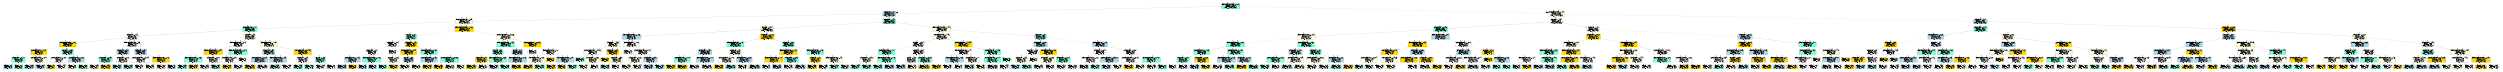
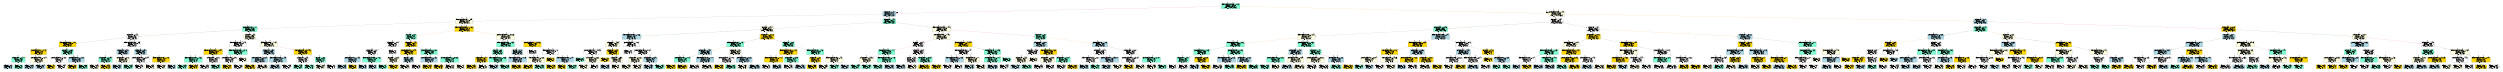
node "entropy = 0.0 samples = 89 value = [89, 0]": fillcolor lightyellow -> gold
node "entropy = 0.876 samples = 237 value = [70, 167]": fillcolor lightyellow -> gold
node "entropy = 0.0 samples = 25 value = [0, 25]": added
node "entropy = 0.873 samples = 843 value = [247, 596]": added
node "entropy = 0.728 samples = 2332 value = [474, 1858]": added
node "entropy = 0.342 samples = 47 value = [44, 3]": removed
